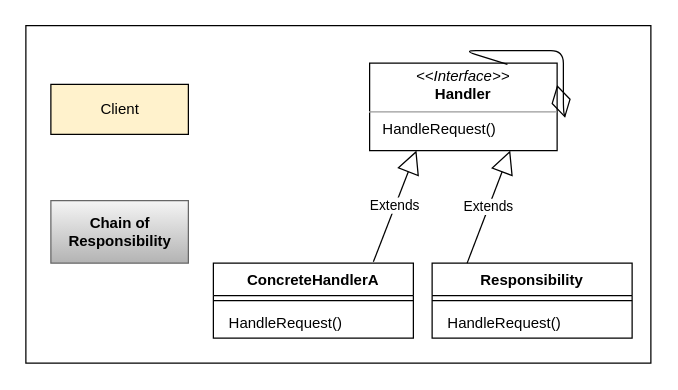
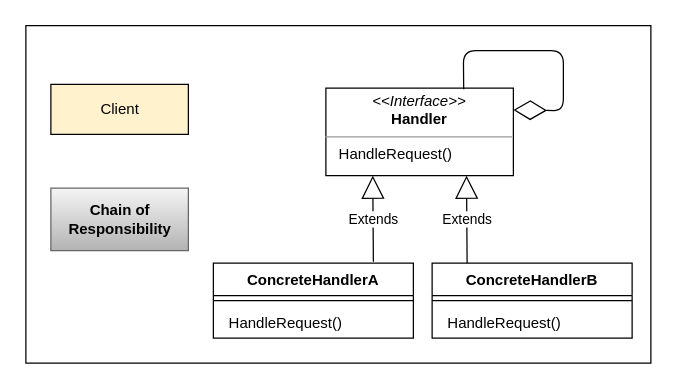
node "<<Interface>> Handler HandleRequest()": moved (463, 107) -> (419, 132)
node "Chain of Responsibility": moved (119, 232) -> (119, 219)
node "Responsibility": label "Responsibility" -> "ConcreteHandlerB"
